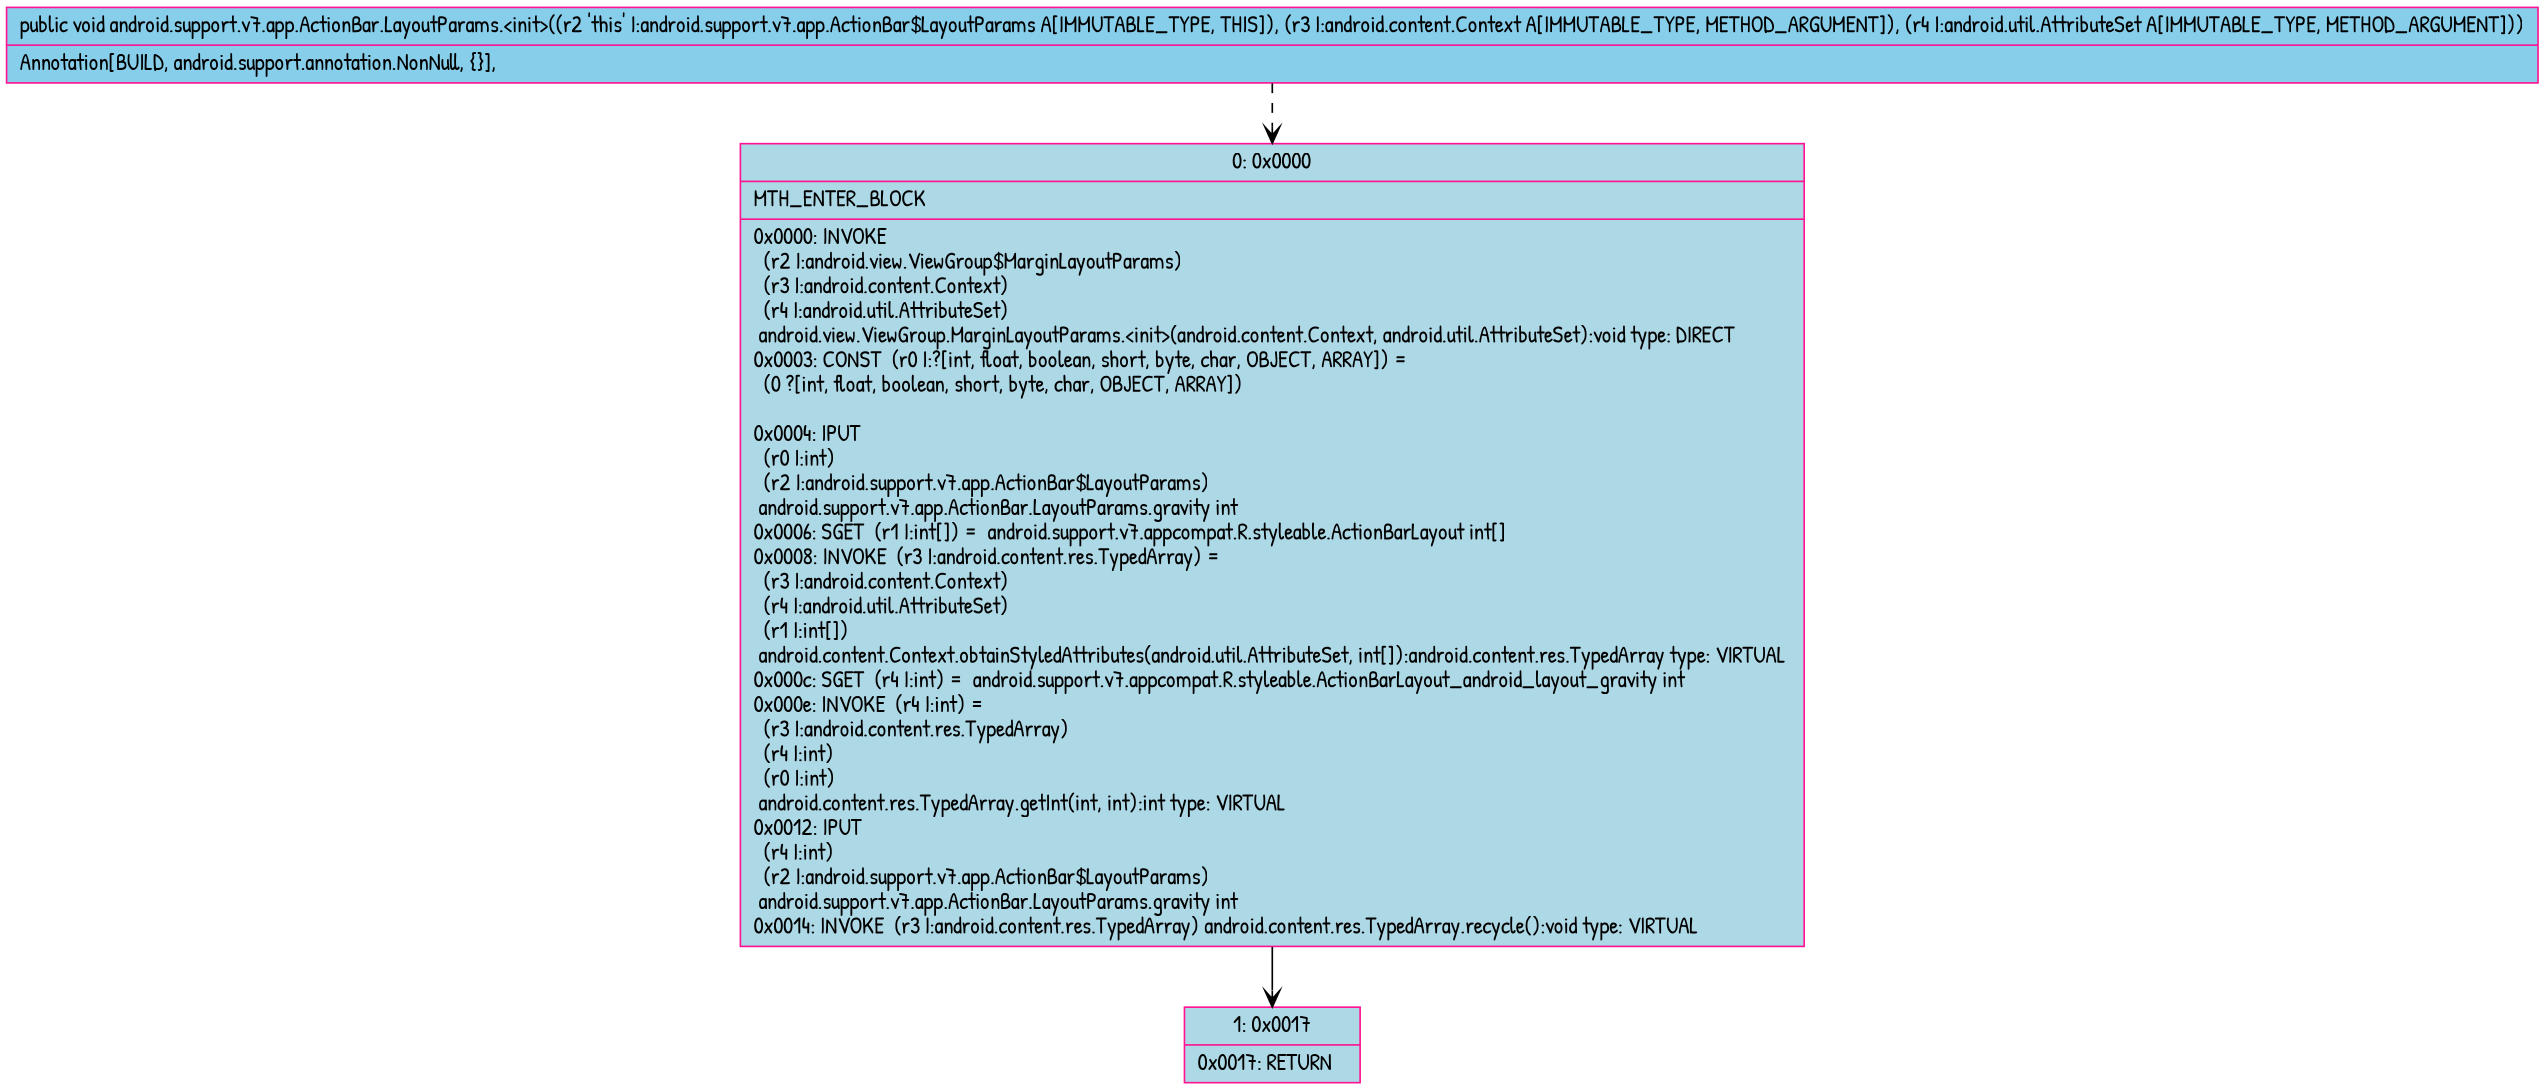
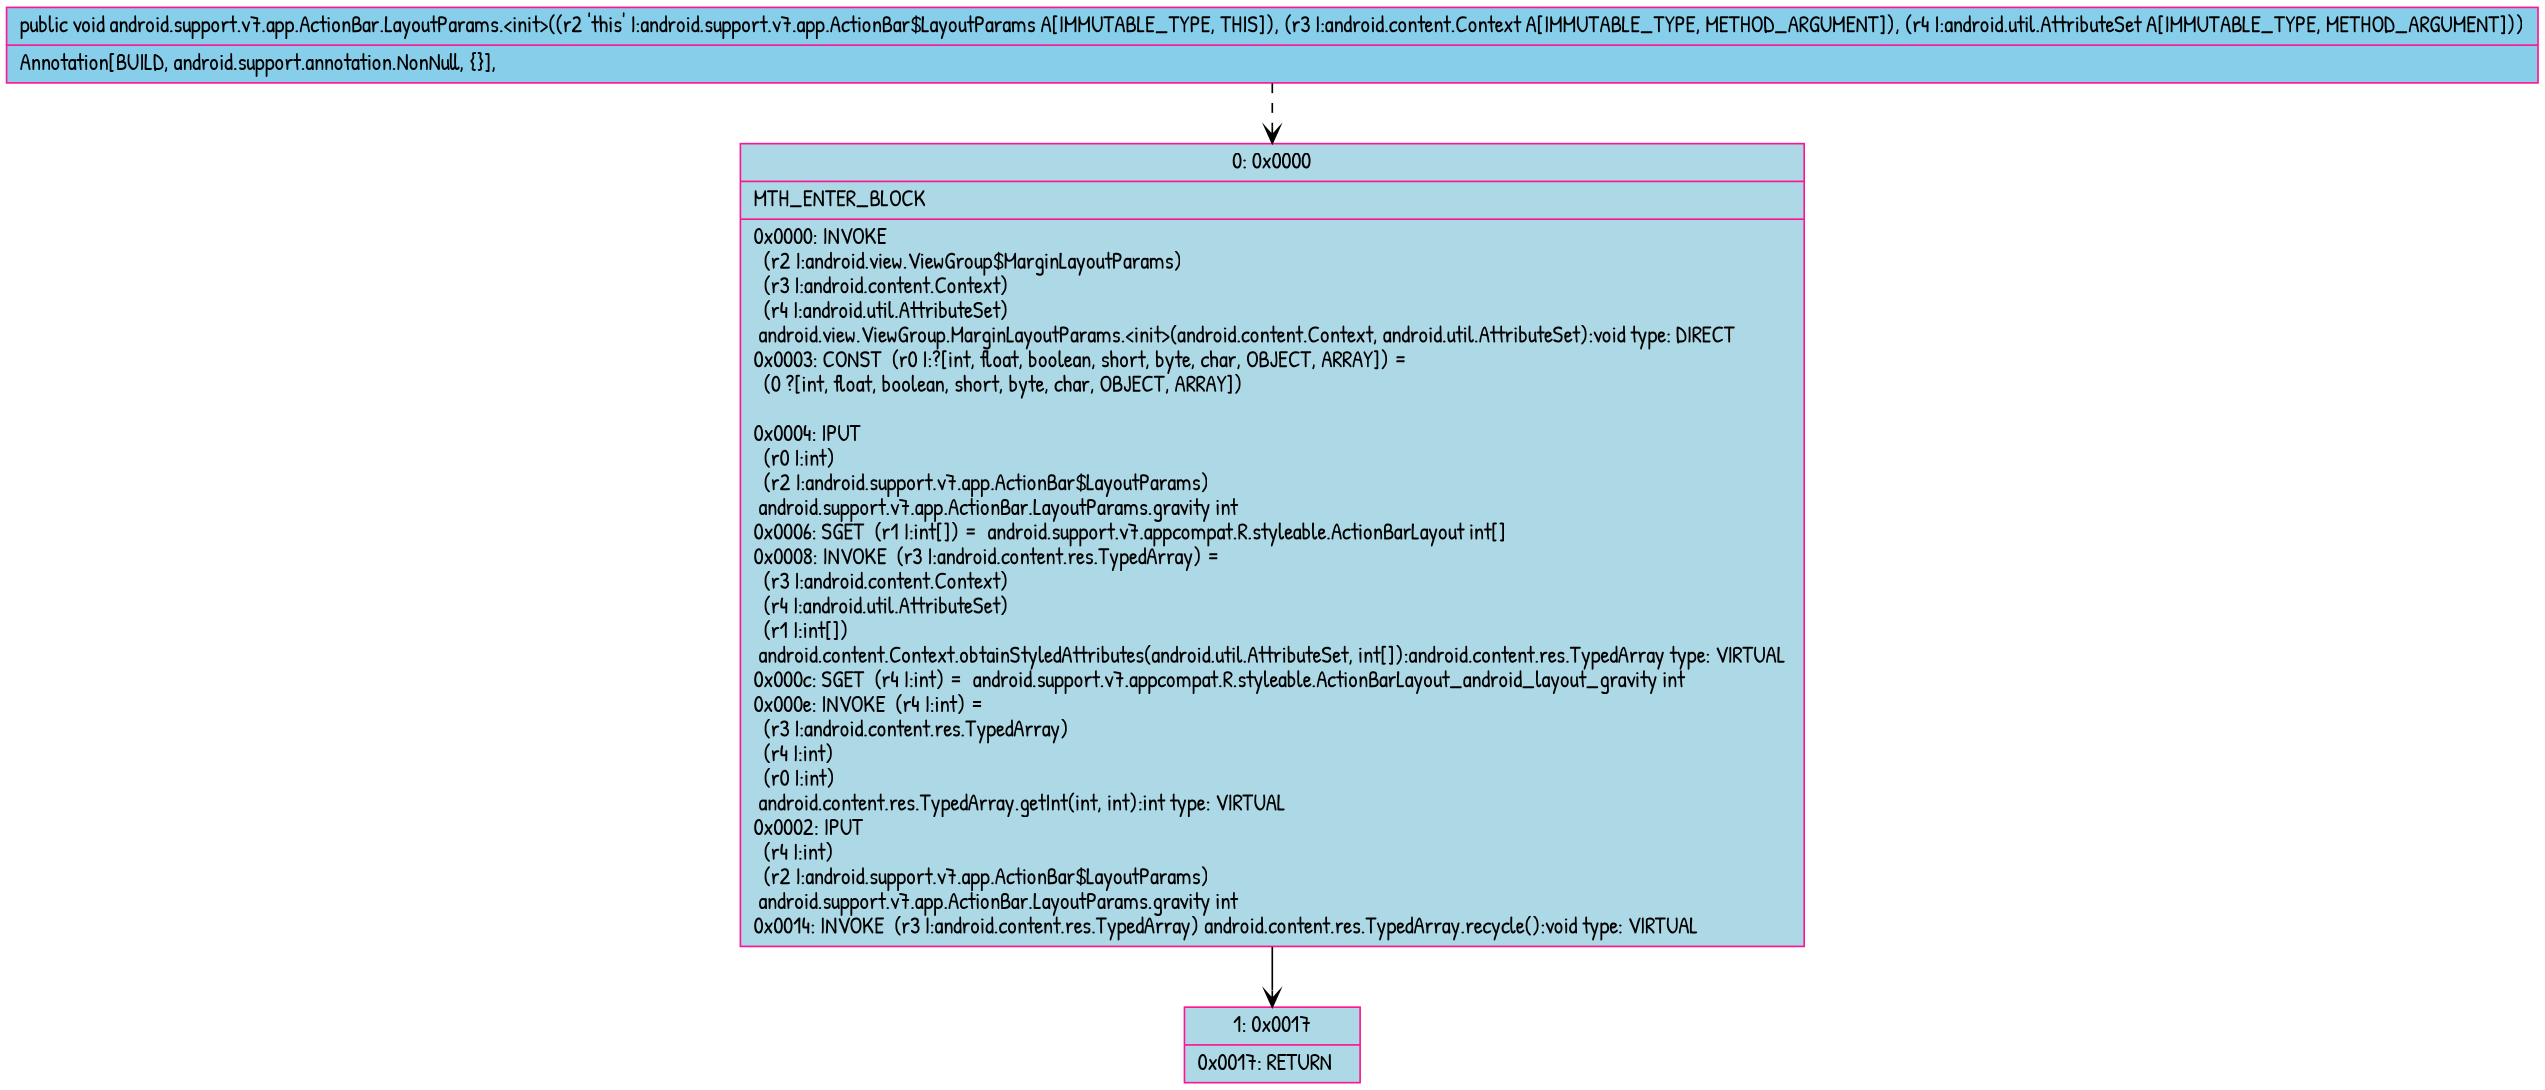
node "0: 0x0000": text "0x0012: IPUT" -> "0x0002: IPUT"
